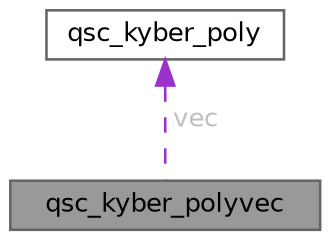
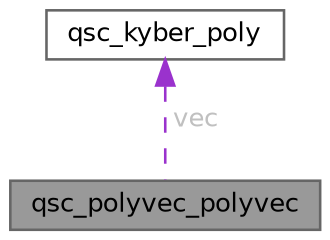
node "qsc_kyber_polyvec": label "qsc_kyber_polyvec" -> "qsc_polyvec_polyvec"
